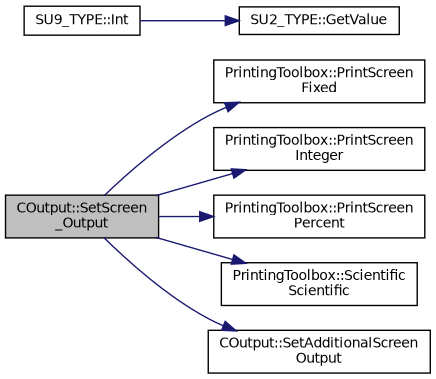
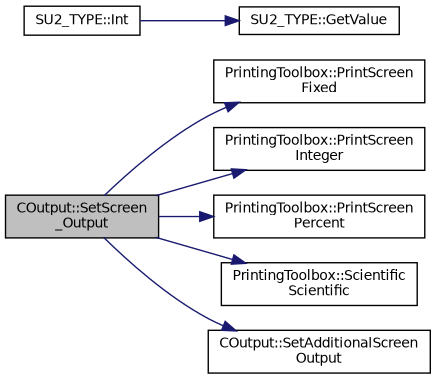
node "SU9_TYPE::Int": label "SU9_TYPE::Int" -> "SU2_TYPE::Int"
